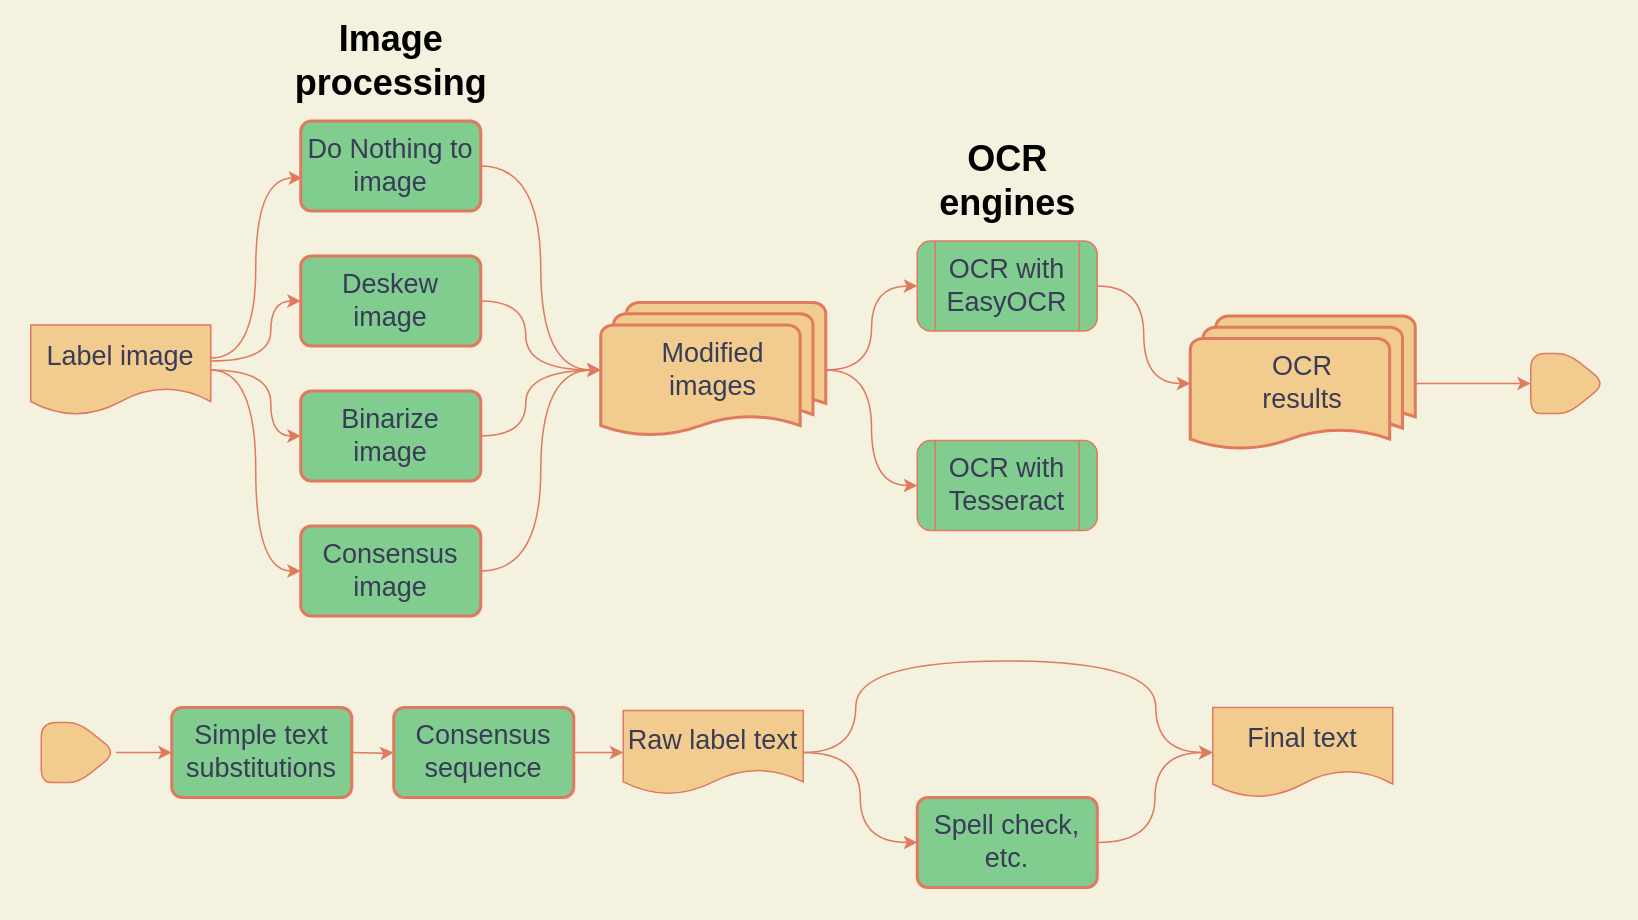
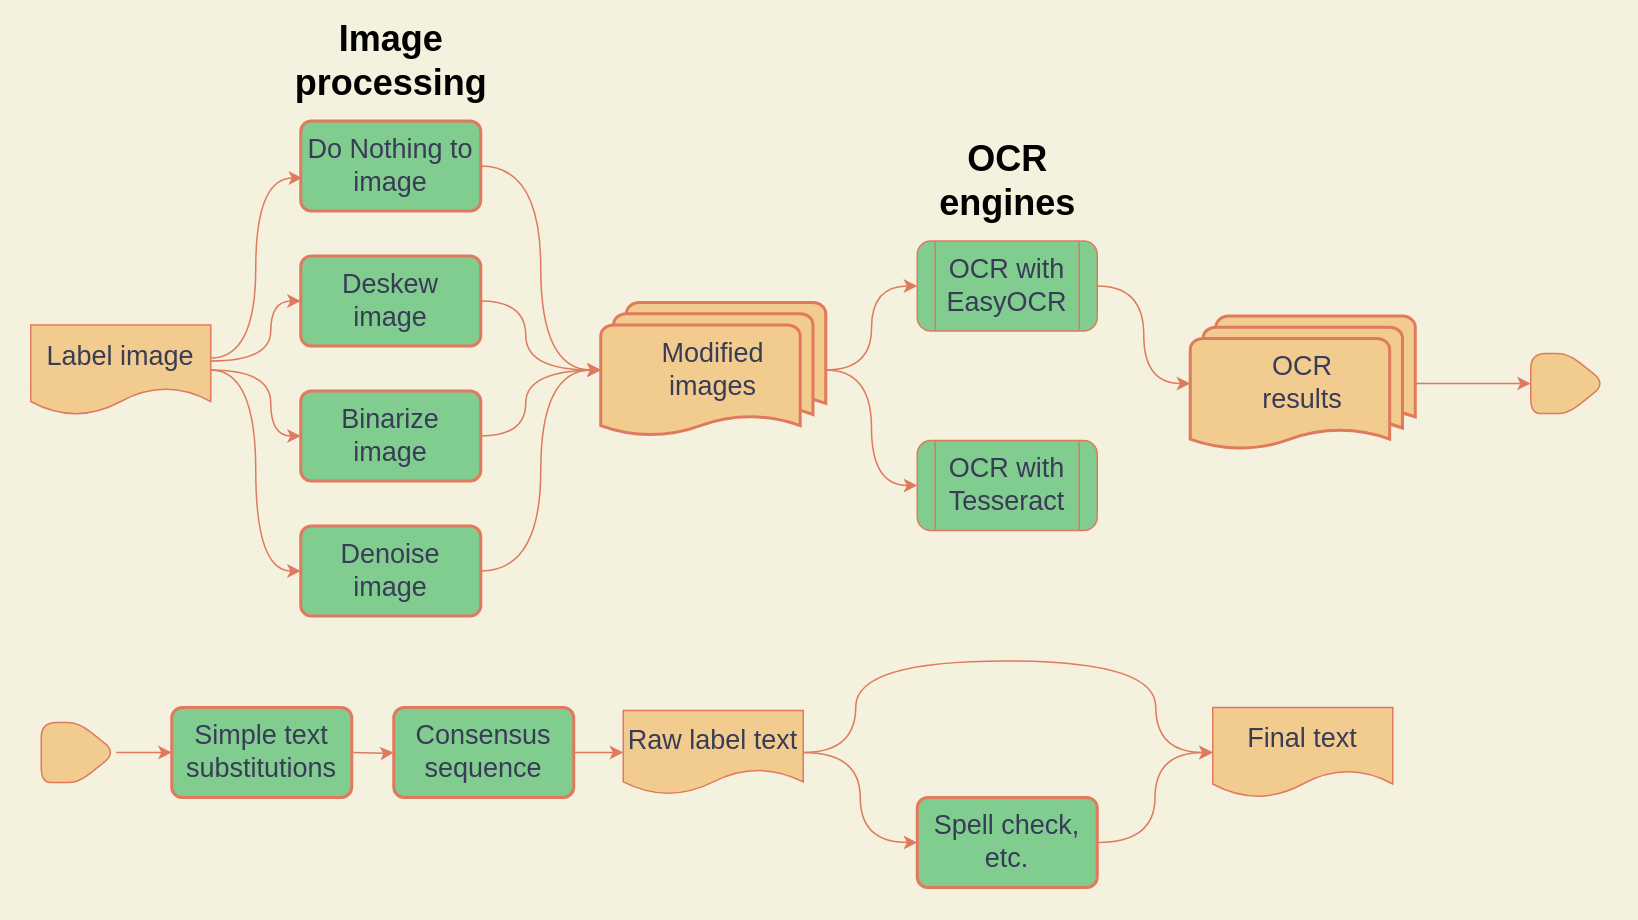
node "Consensus image": label "Consensus image" -> "Denoise image"
